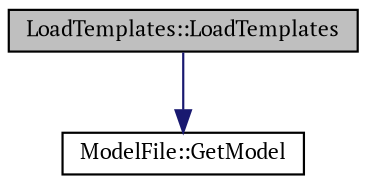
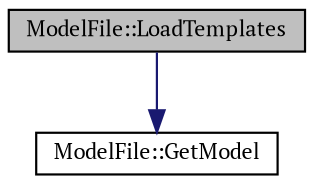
node "LoadTemplates::LoadTemplates": label "LoadTemplates::LoadTemplates" -> "ModelFile::LoadTemplates"
